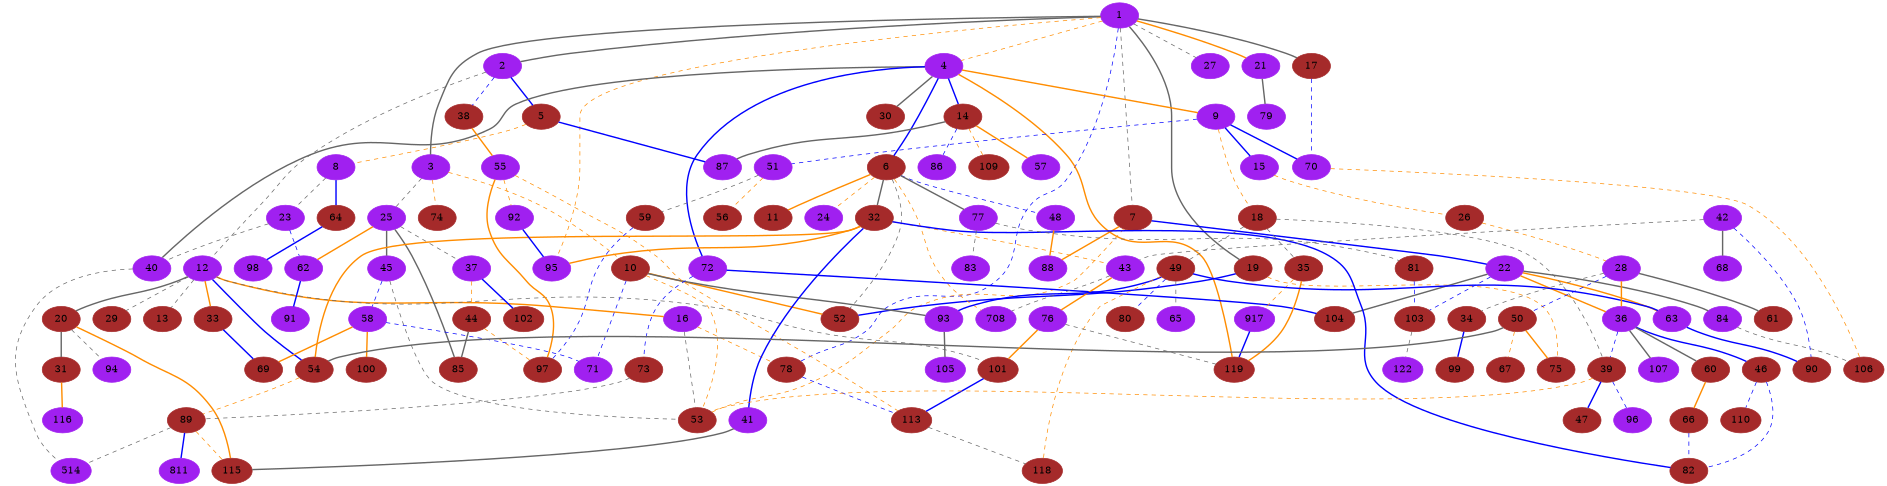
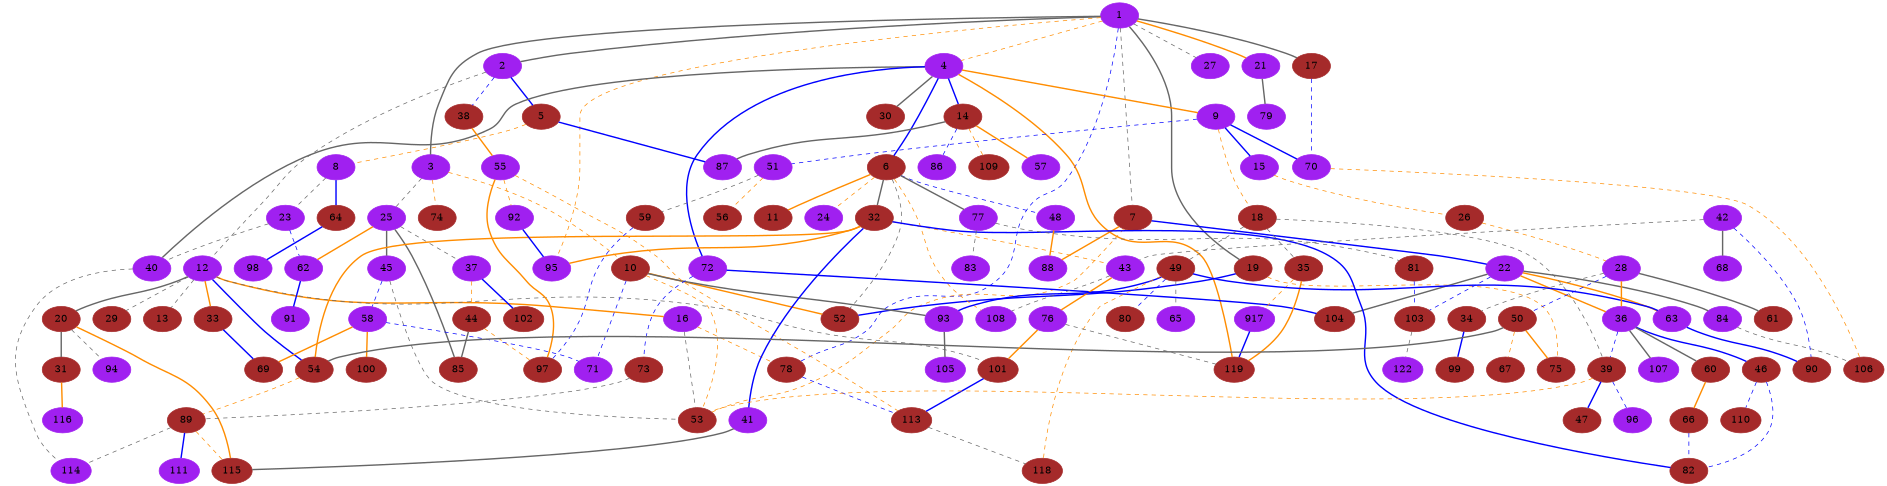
node "708": label "708" -> "108"
node "514": label "514" -> "114"
node "811": label "811" -> "111"
